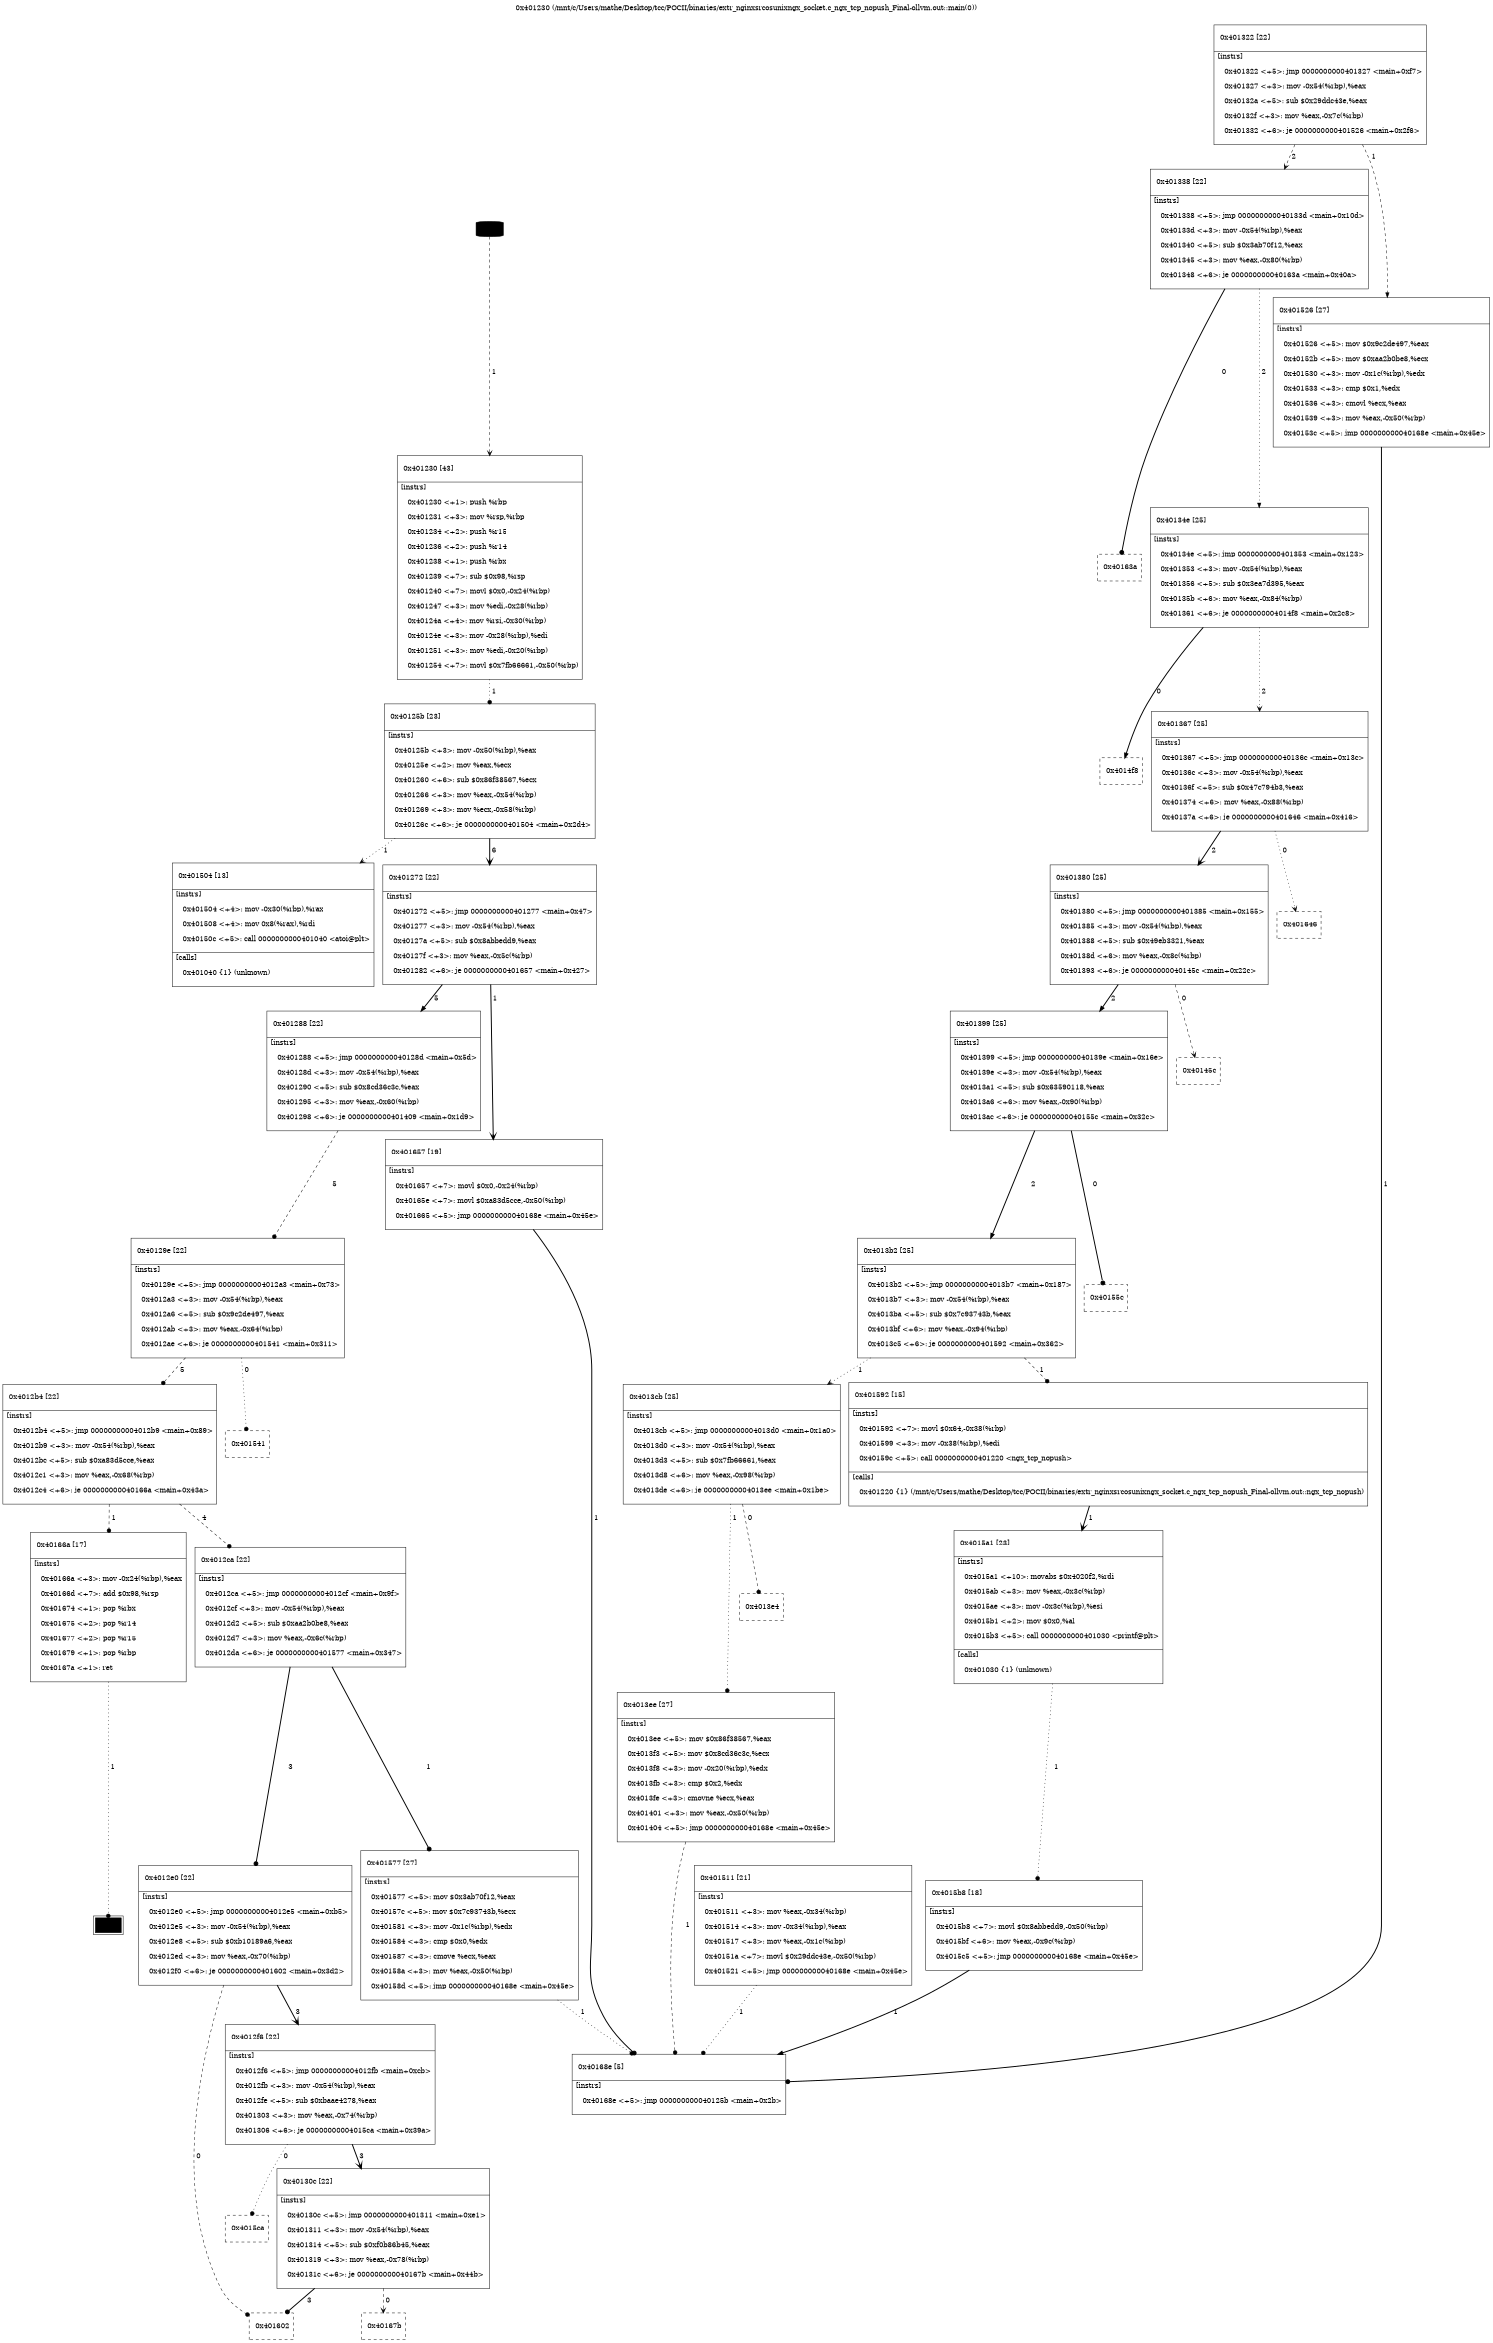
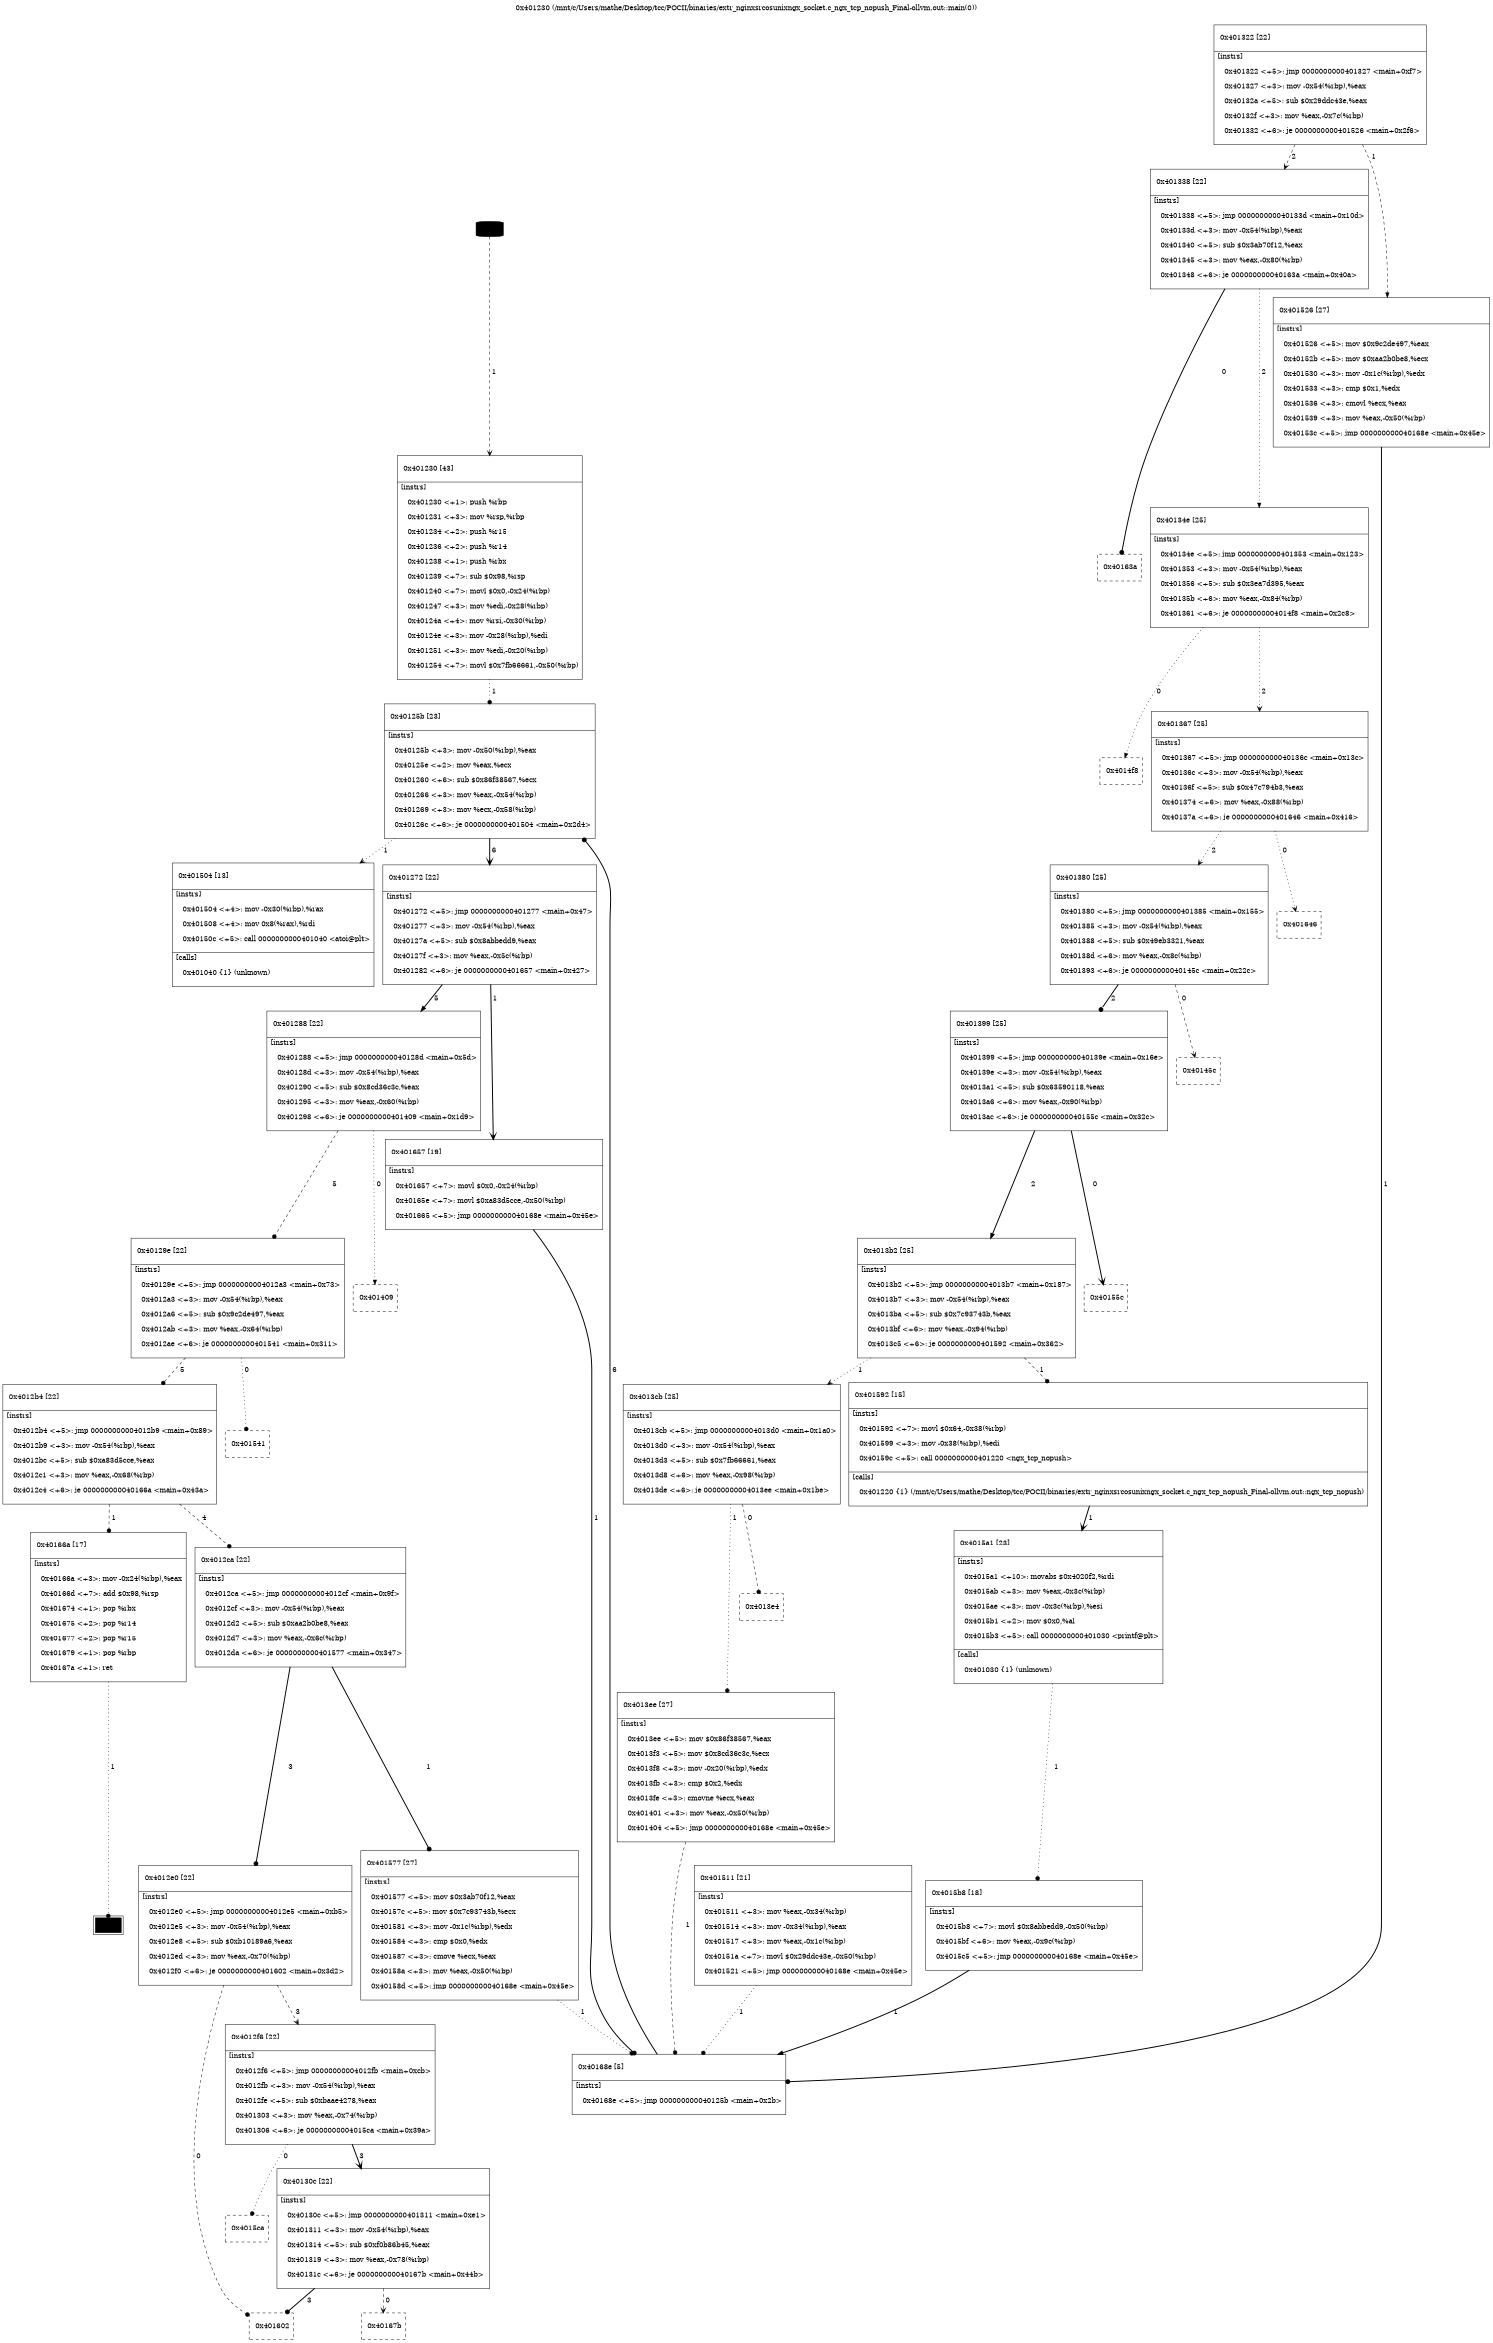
edge "0x40134e [25]" -> "0x4014f8": style bold -> dotted
edge "0x401367 [25]" -> "0x401380 [25]": style bold -> dotted
edge "0x401380 [25]" -> "0x401399 [25]": arrowhead normal -> dot
edge "0x401399 [25]" -> "0x40155c": arrowhead dot -> vee
node "0x401409": added
edge "0x40168e [5]" -> "0x40125b [23]": added, label "6"
edge "0x4012e0 [22]" -> "0x4012f6 [22]": style bold -> dashed
